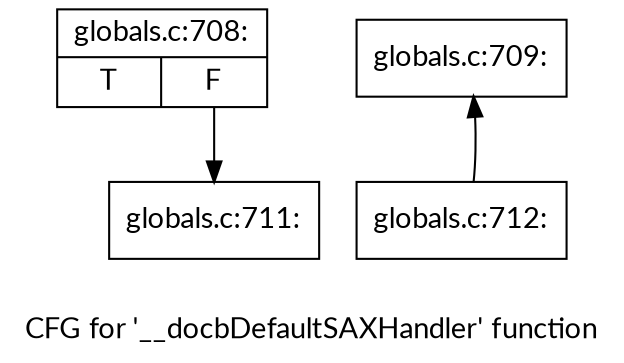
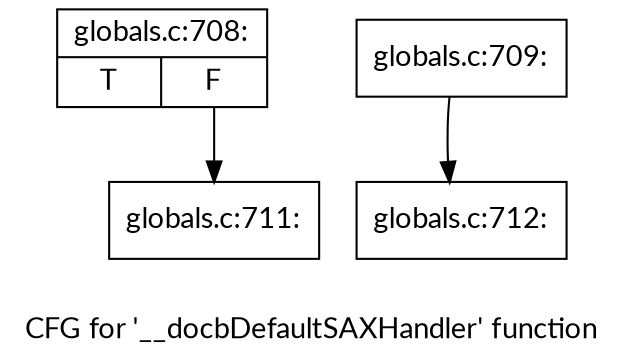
edge "globals.c:712:" -> "globals.c:709:": reversed
